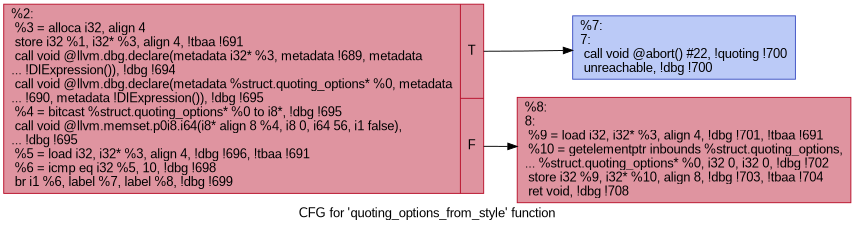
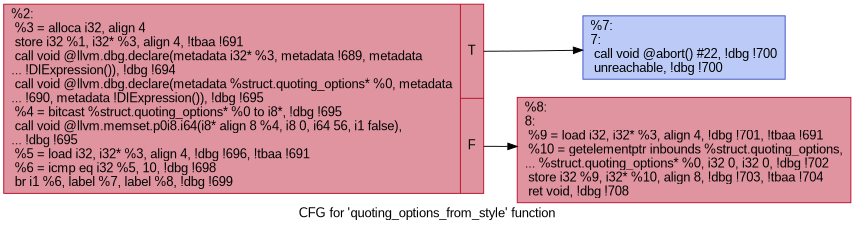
node "%7:": text "call void @abort() #22, !quoting !700" -> "call void @abort() #22, !dbg !700"
